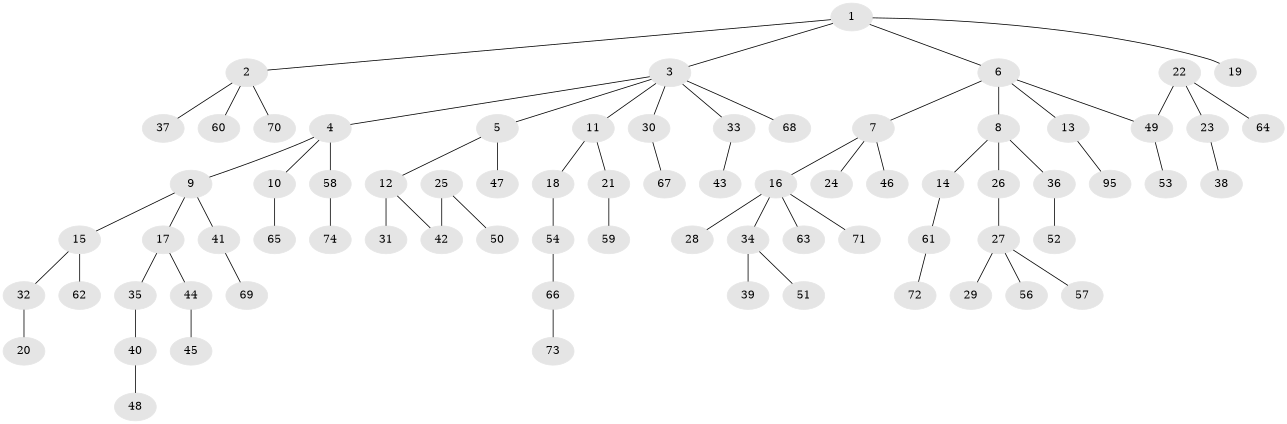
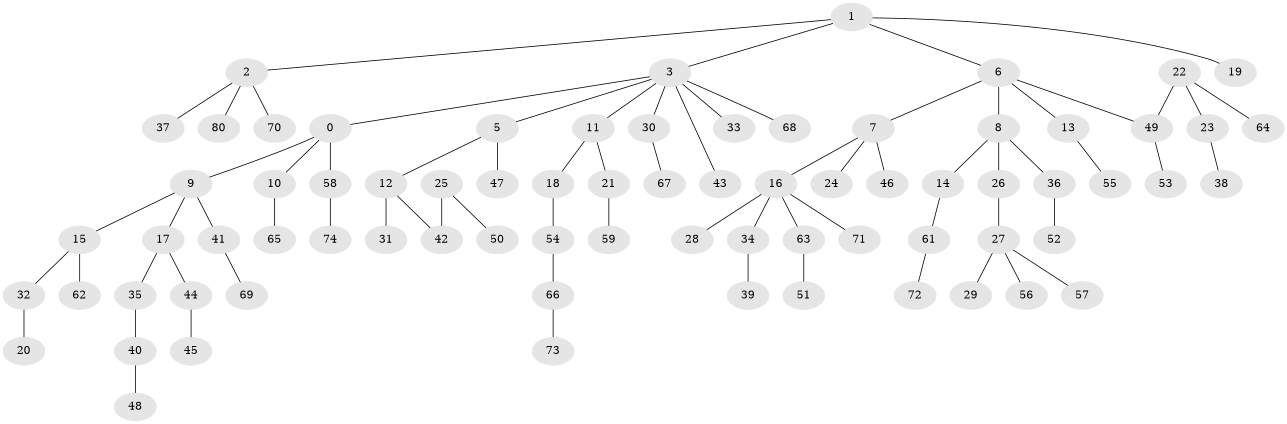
node "60": label "60" -> "80"
node "4": label "4" -> "0"
edge "33" -- "43": now "3" -- "43"
node "95": label "95" -> "55"
edge "34" -- "51": now "63" -- "51"
